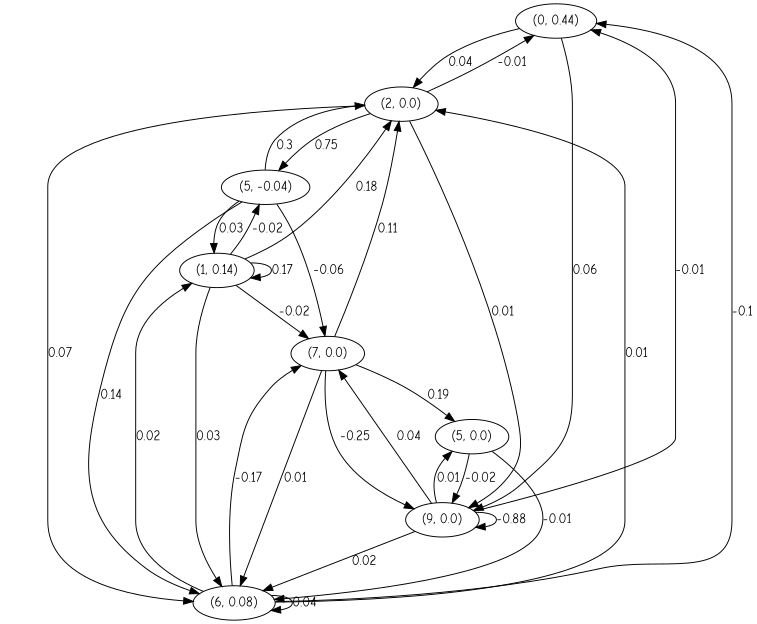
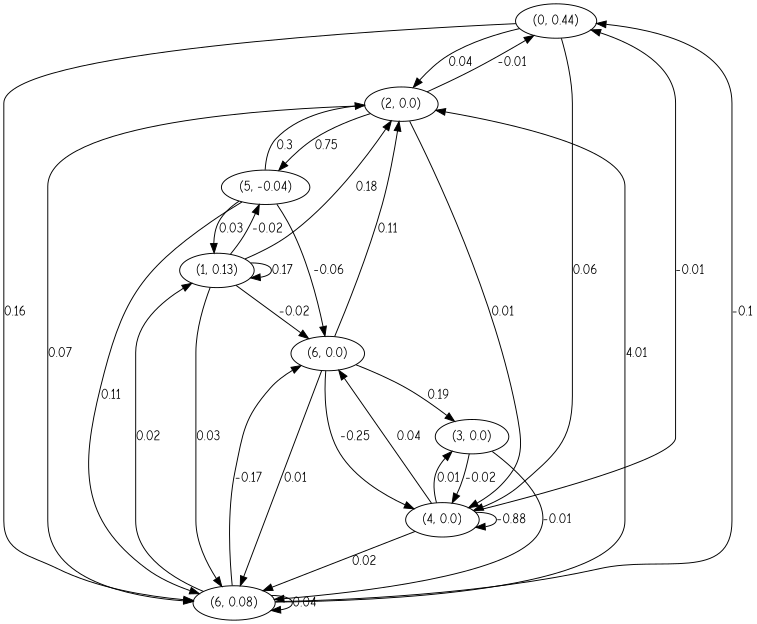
edge "(0, 0.44)" -> "(6, 0.08)": added, label "0.16"
node "(1, 0.14)": label "(1, 0.14)" -> "(1, 0.13)"
node "(7, 0.0)": label "(7, 0.0)" -> "(6, 0.0)"
edge "(6, 0.08)" -> "(2, 0.0)": label "0.01" -> "4.01"
edge "(5, -0.04)" -> "(6, 0.08)": label "0.14" -> "0.11"
node "(5, 0.0)": label "(5, 0.0)" -> "(3, 0.0)"
node "(9, 0.0)": label "(9, 0.0)" -> "(4, 0.0)"
